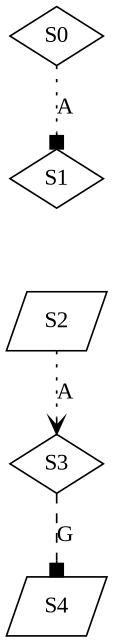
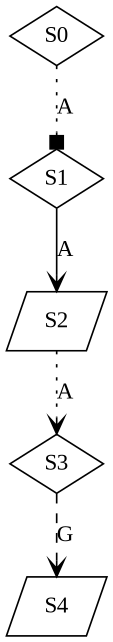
edge "S1" -> "S2": added, label "A"
edge "S3" -> "S4": arrowhead box -> vee
